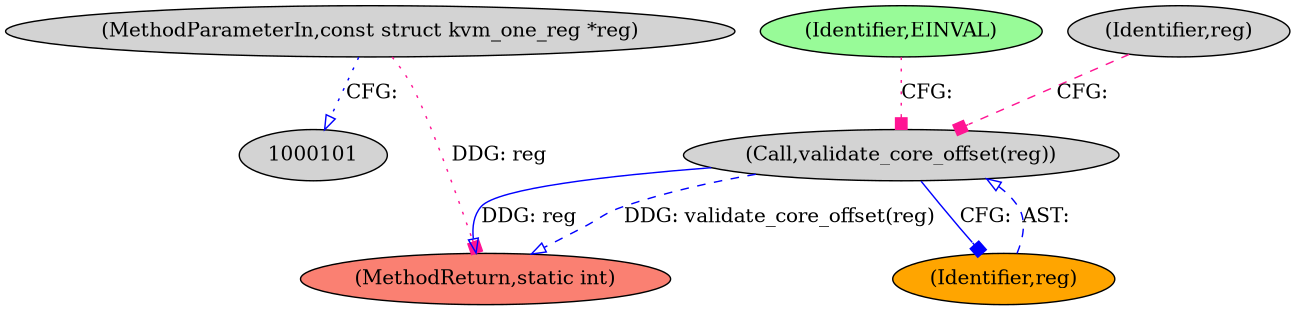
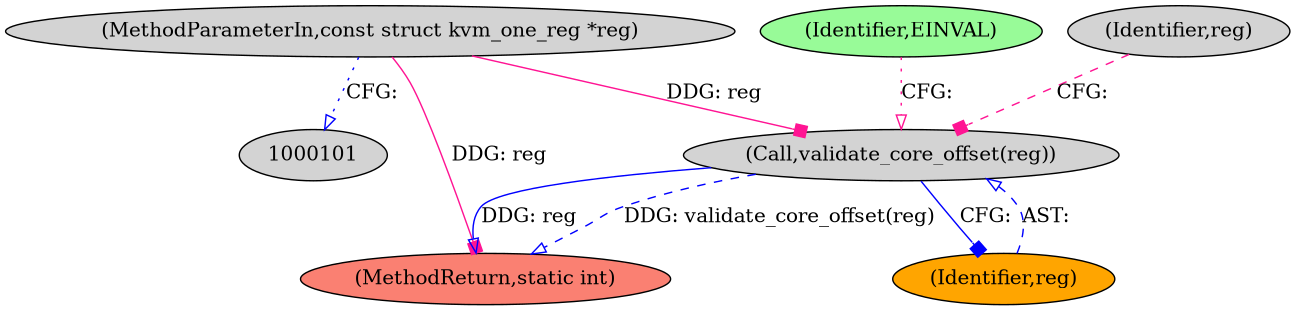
edge "(Identifier,EINVAL)" -> "(Call,validate_core_offset(reg))": arrowhead box -> onormal
edge "(MethodParameterIn,const struct kvm_one_reg *reg)" -> "(Call,validate_core_offset(reg))": added, label "DDG: reg"
edge "(MethodParameterIn,const struct kvm_one_reg *reg)" -> "(MethodReturn,static int)": style dotted -> solid
